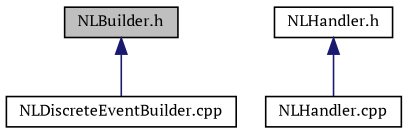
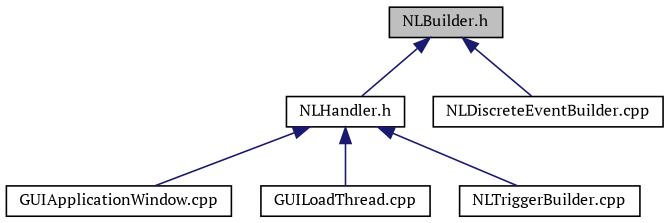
edge "NLHandler.h" -> "NLBuilder.h": added
node "NLHandler.cpp": label "NLHandler.cpp" -> "NLTriggerBuilder.cpp"
node "GUIApplicationWindow.cpp": added
node "GUILoadThread.cpp": added
